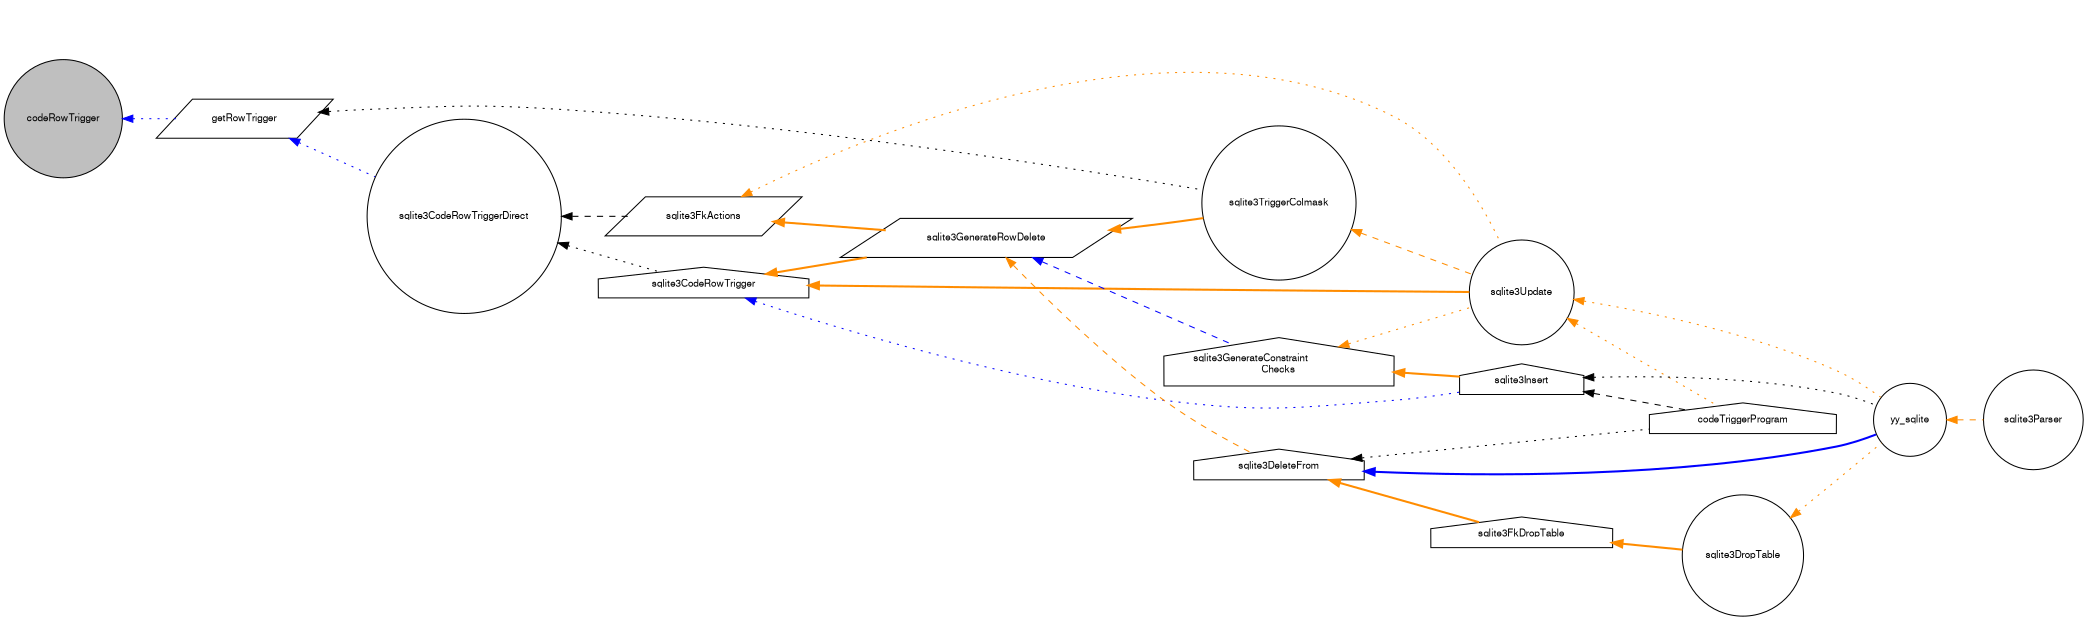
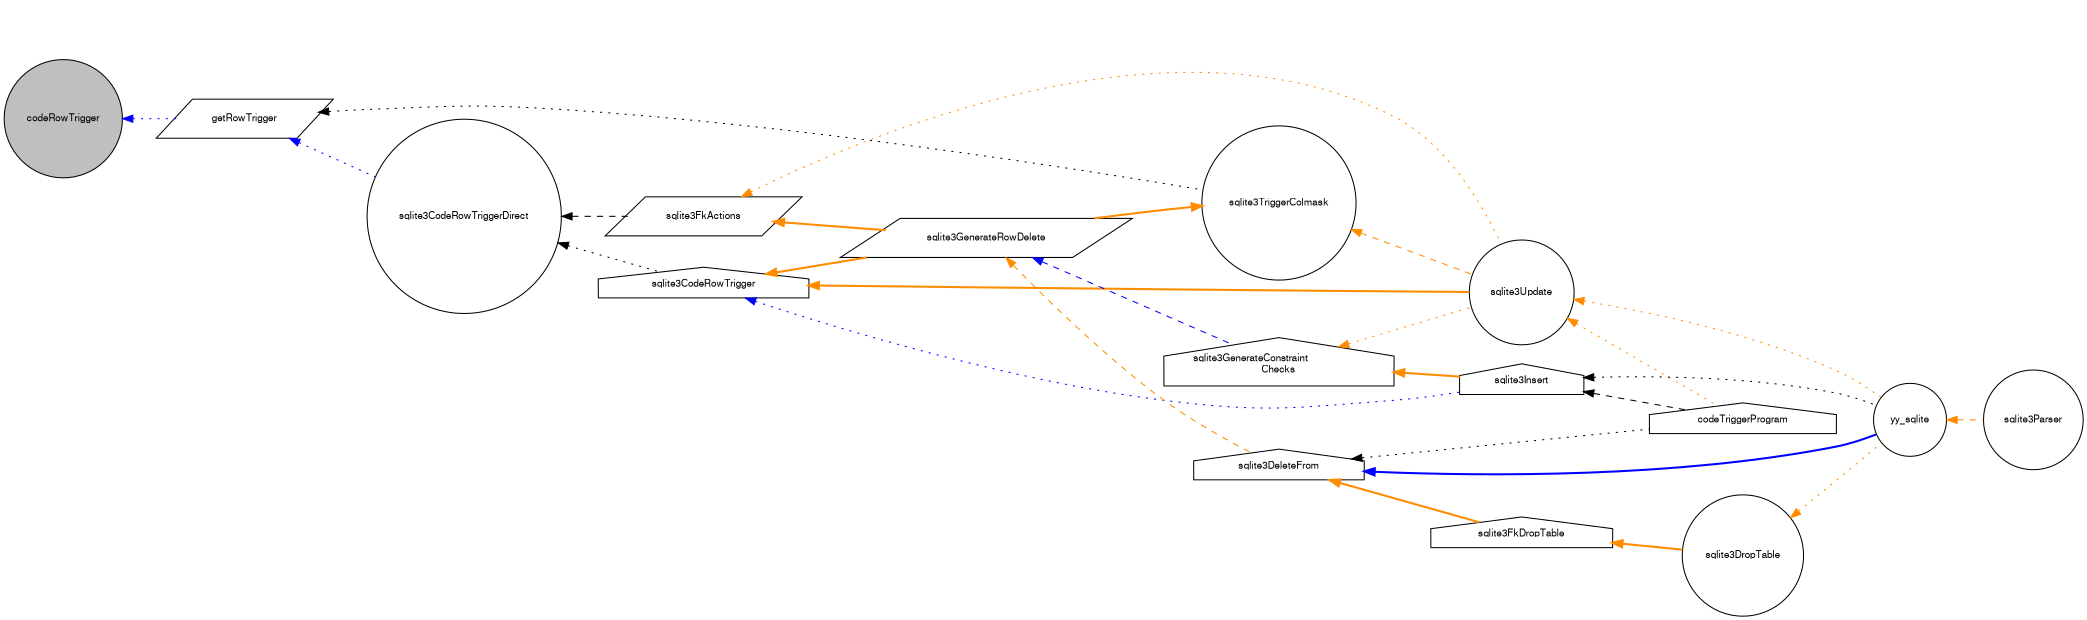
edge "sqlite3TriggerColmask" -> "sqlite3GenerateRowDelete": reversed
